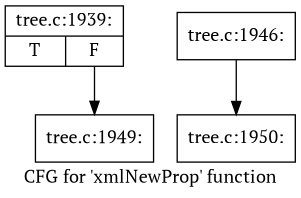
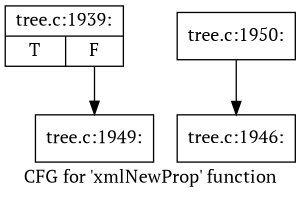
edge "tree.c:1946:" -> "tree.c:1950:": reversed
